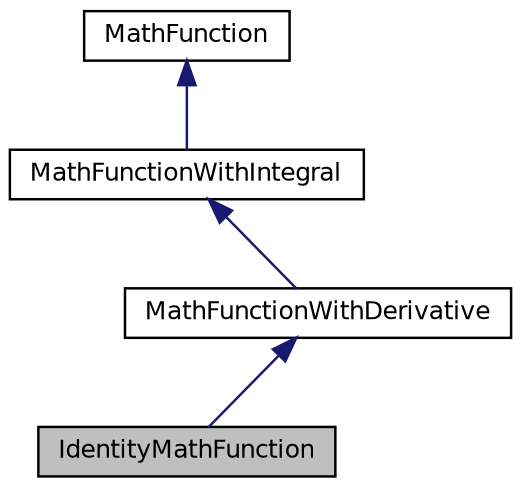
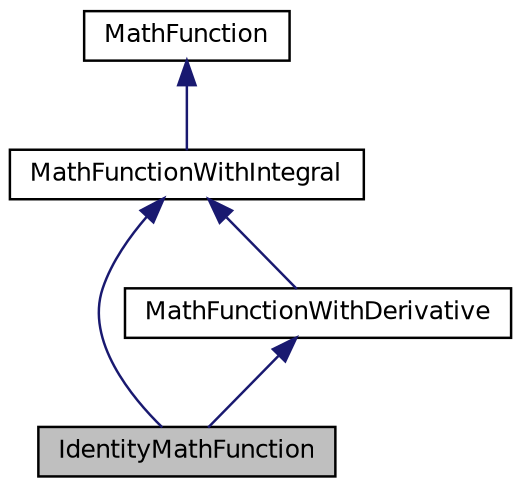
edge "IdentityMathFunction" -> "MathFunctionWithIntegral": added
